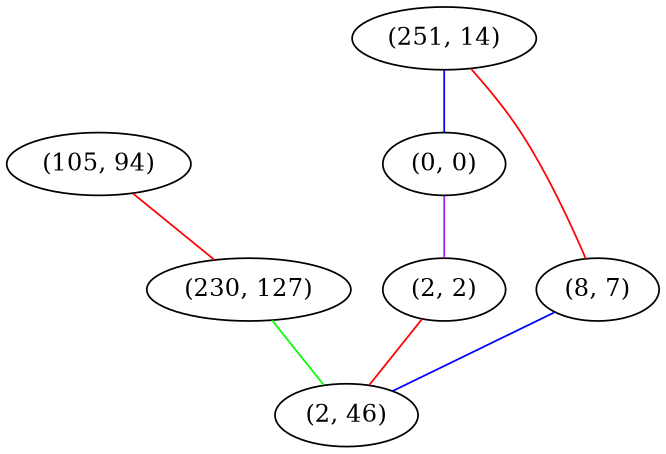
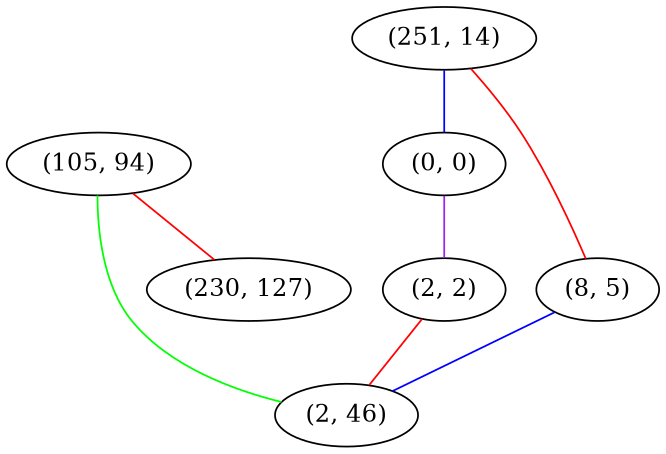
node "(8, 7)": label "(8, 7)" -> "(8, 5)"
edge "(230, 127)" -- "(2, 46)": now "(105, 94)" -- "(2, 46)"
